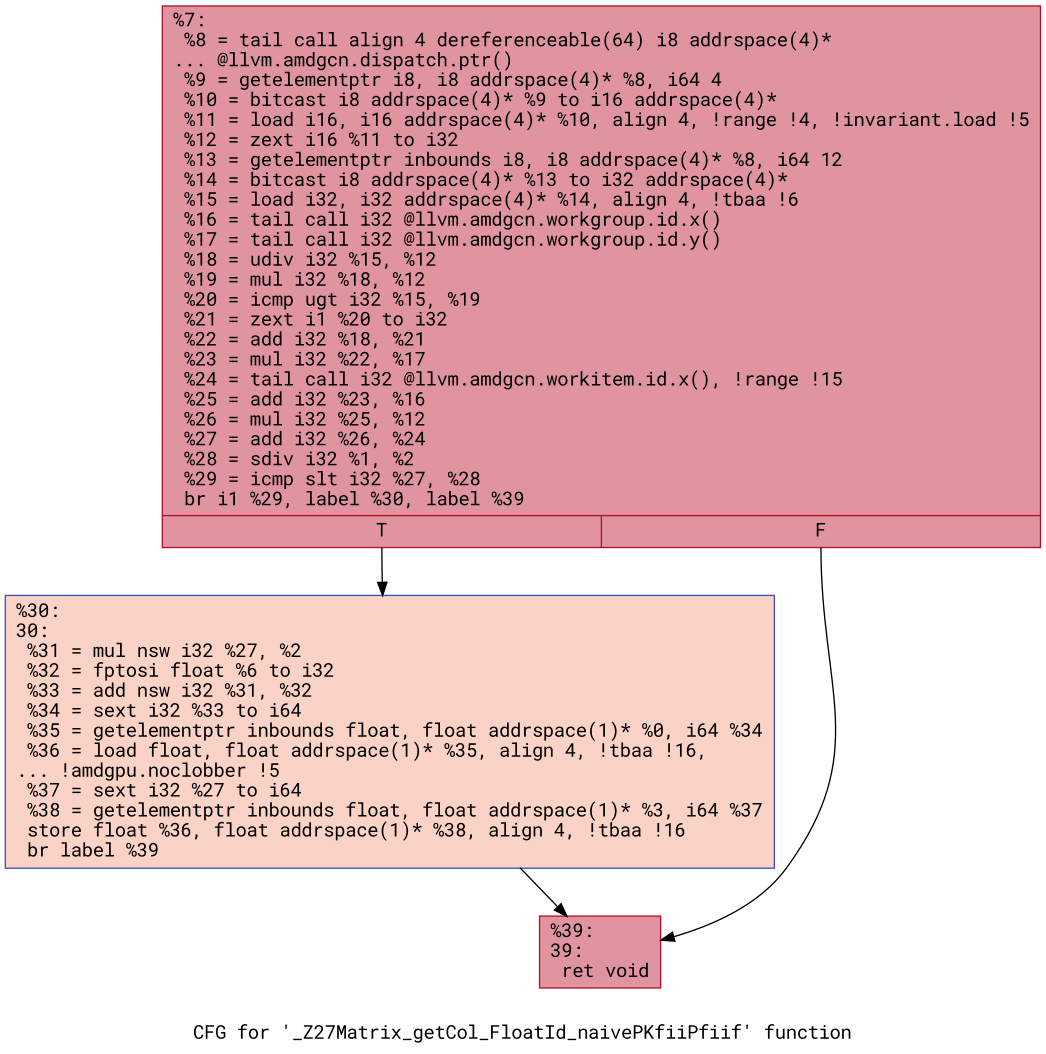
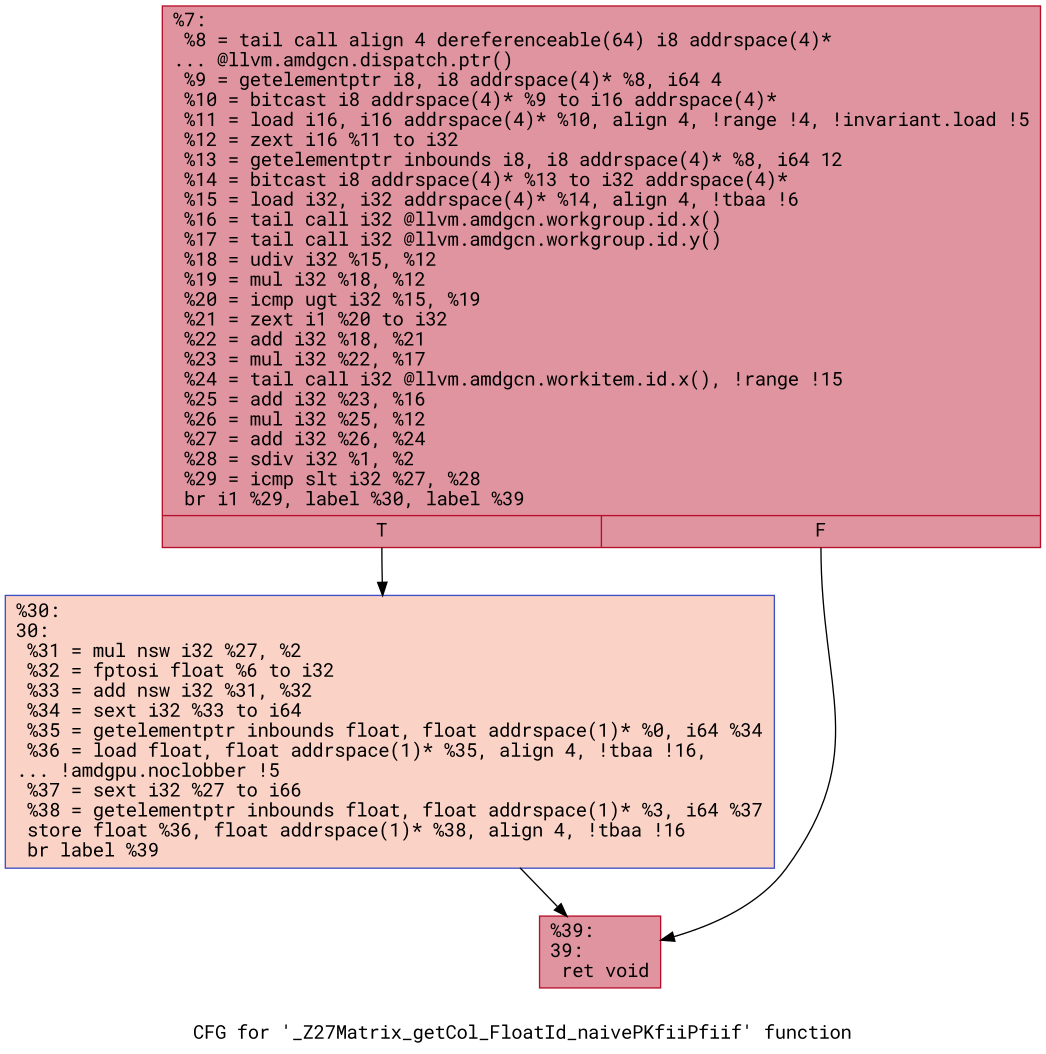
node "%30:": text "%37 = sext i32 %27 to i64" -> "%37 = sext i32 %27 to i66"
